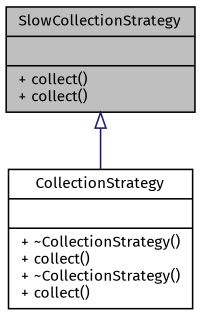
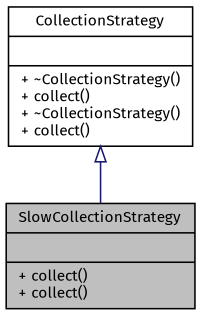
edge "CollectionStrategy" -> "SlowCollectionStrategy": reversed
